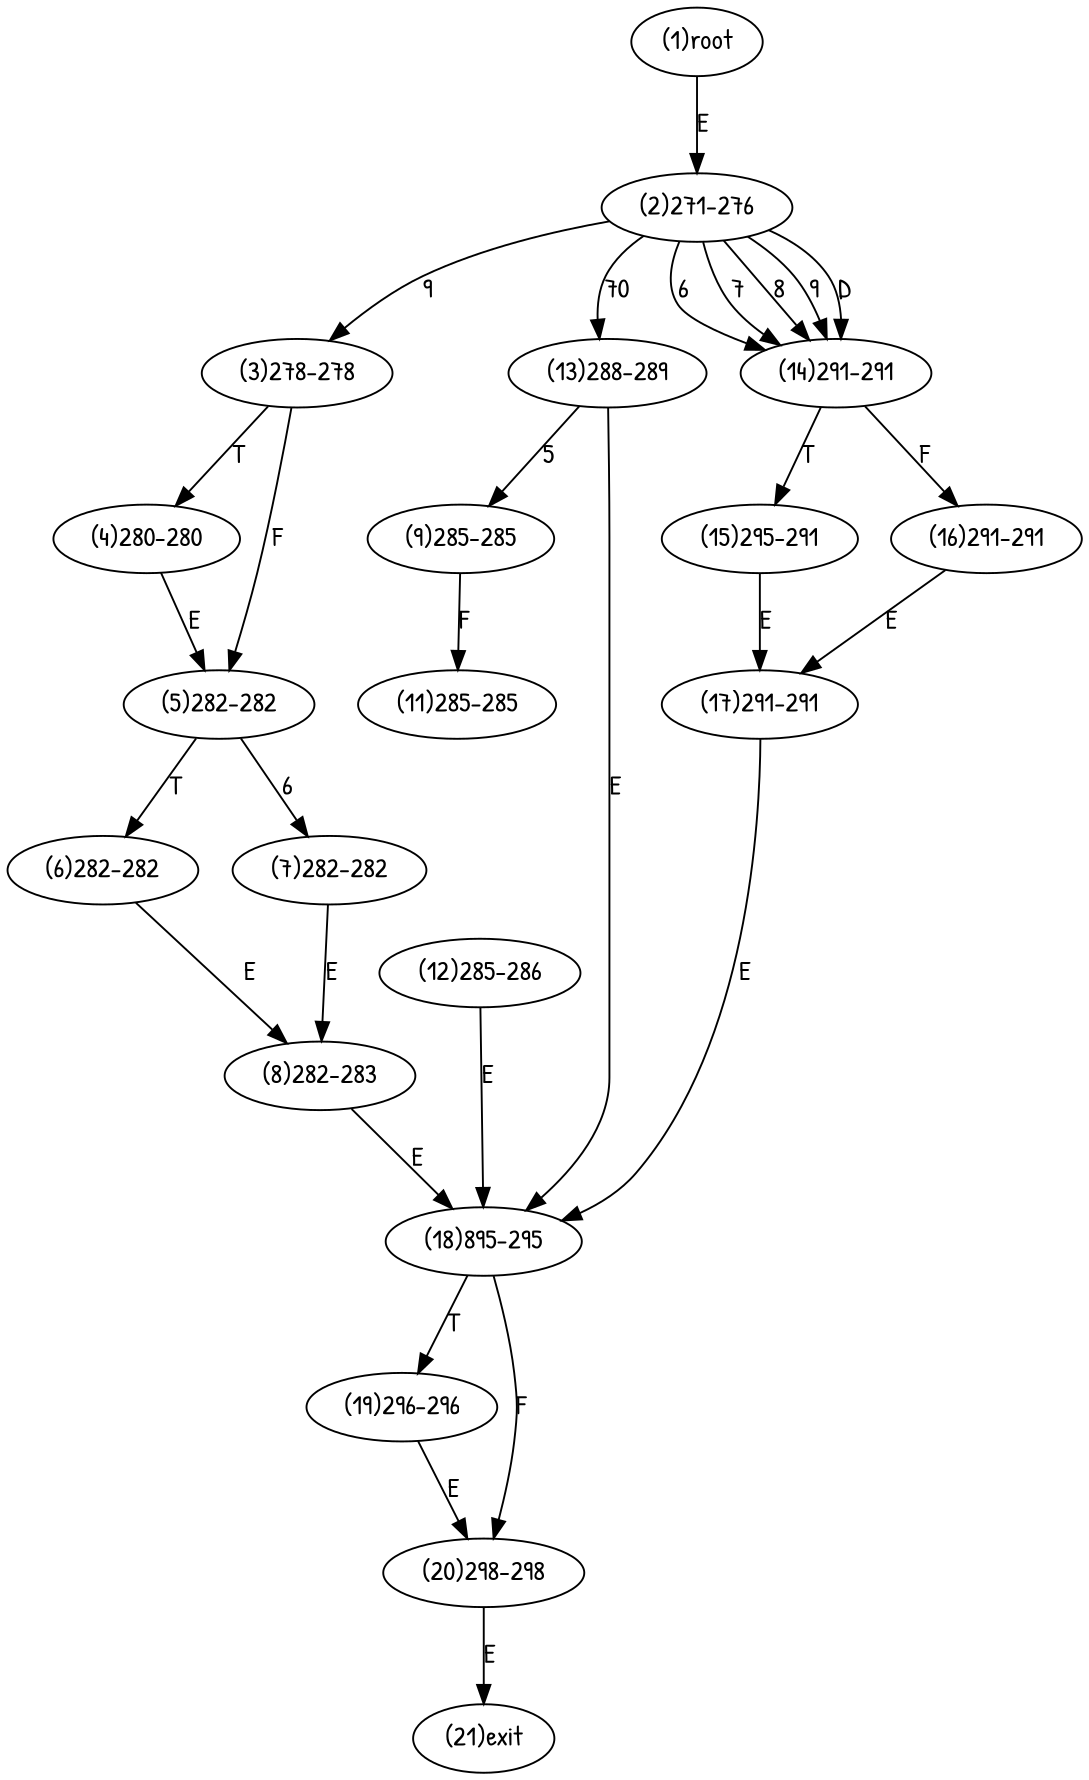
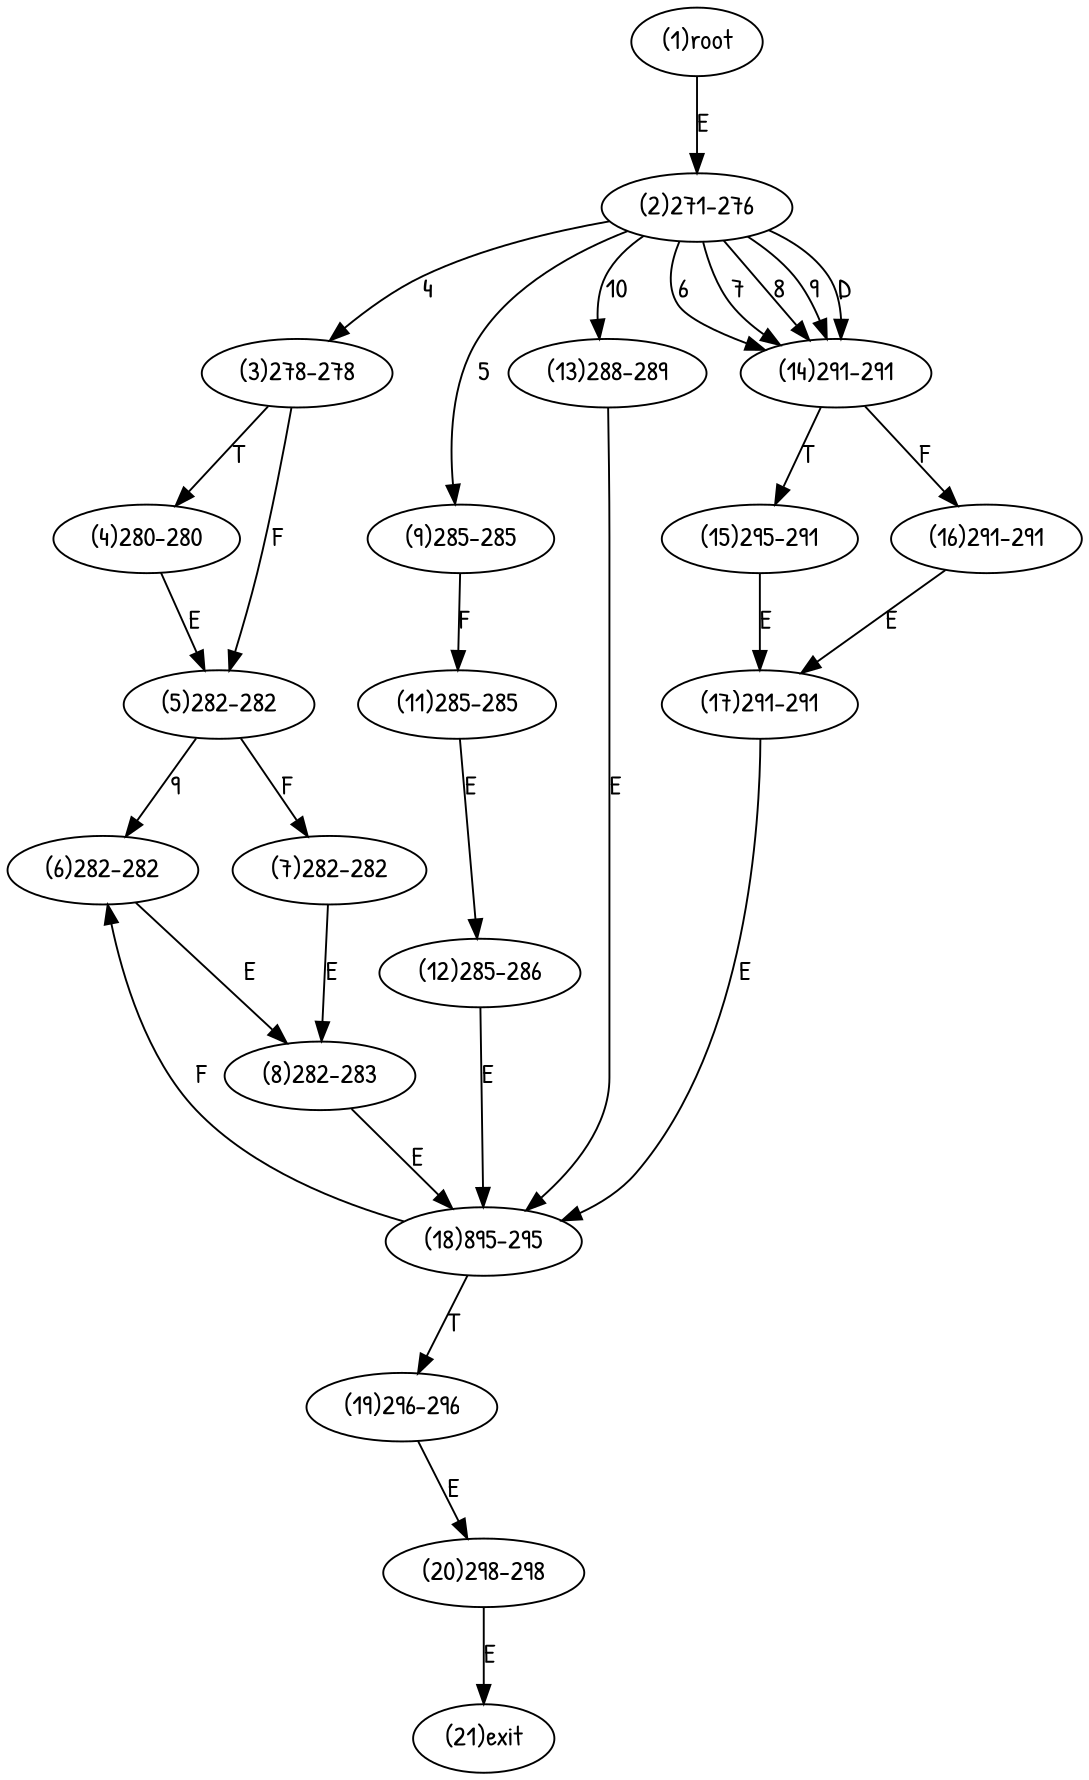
edge "(2)271-276" -> "(3)278-278": label "9" -> "4"
edge "(2)271-276" -> "(13)288-289": label "70" -> "10"
edge "(13)288-289" -> "(9)285-285": now "(2)271-276" -> "(9)285-285"
edge "(5)282-282" -> "(6)282-282": label "T" -> "9"
edge "(5)282-282" -> "(7)282-282": label "6" -> "F"
edge "(11)285-285" -> "(12)285-286": added, label "E"
edge "(18)895-295" -> "(20)298-298": now "(18)895-295" -> "(6)282-282"
